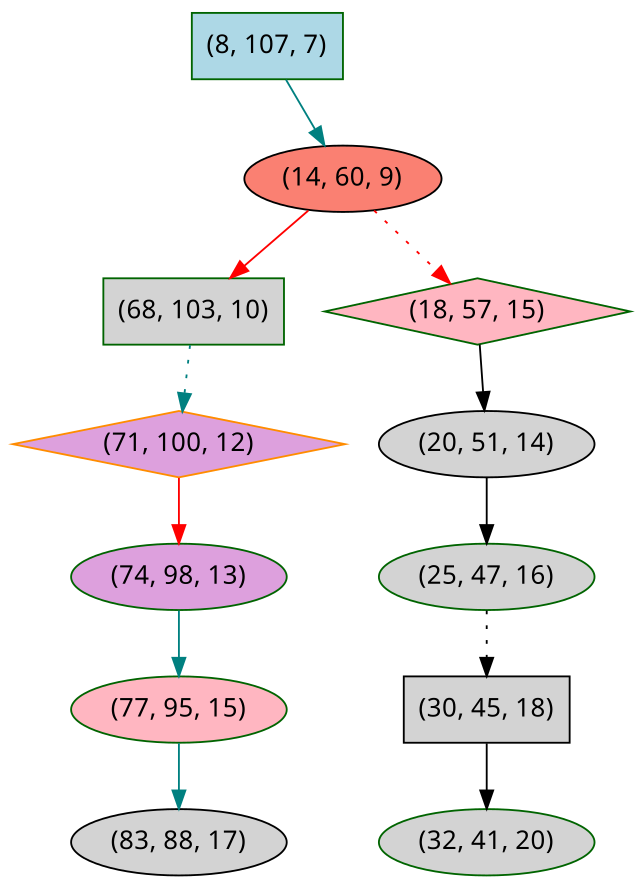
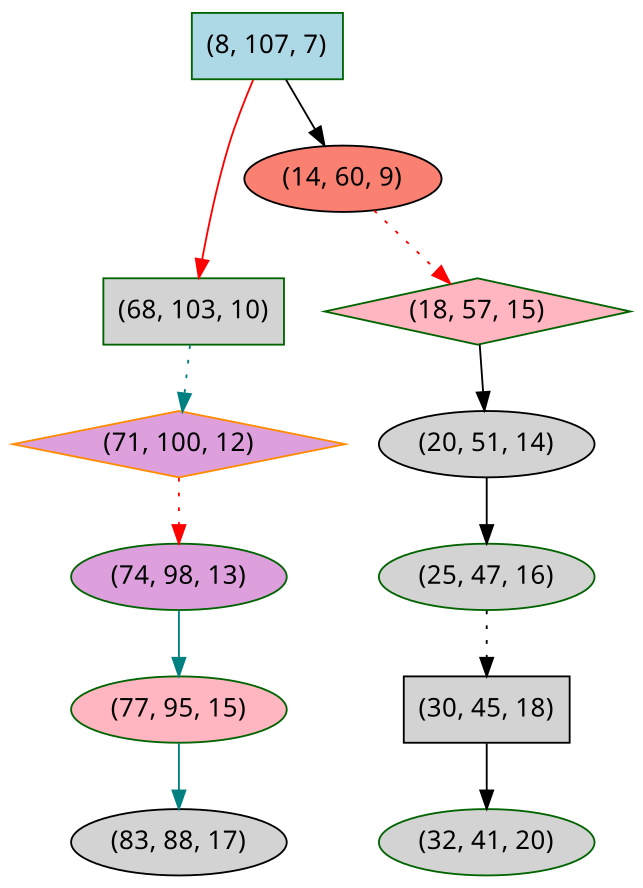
edge "(8, 107, 7)" -> "(14, 60, 9)": color teal -> black
edge "(14, 60, 9)" -> "(68, 103, 10)": now "(8, 107, 7)" -> "(68, 103, 10)"
edge "(71, 100, 12)" -> "(74, 98, 13)": style solid -> dotted
